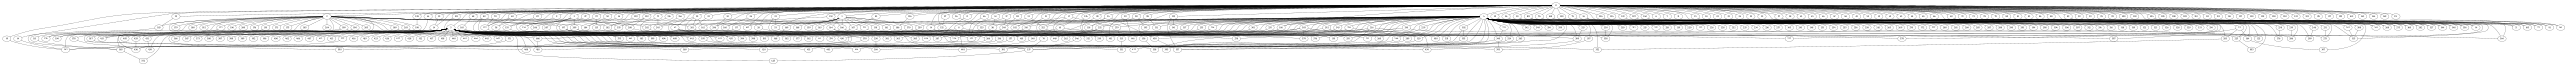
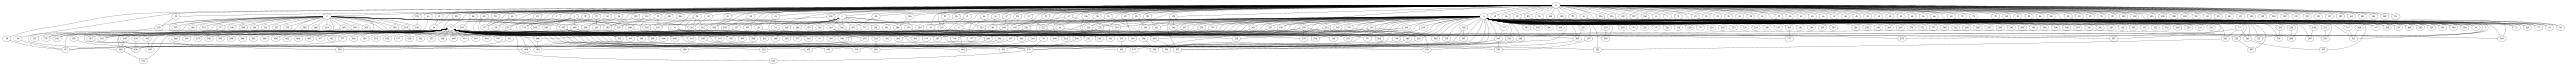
node "78": removed
edge "1" -- "161": removed
edge "4" -- "227": now "345" -- "227"
edge "13" -- "147": now "36" -- "147"
node "188": added
node "255": removed
edge "330" -- "223": now "154" -- "223"
edge "181" -- "365": now "405" -- "365"
